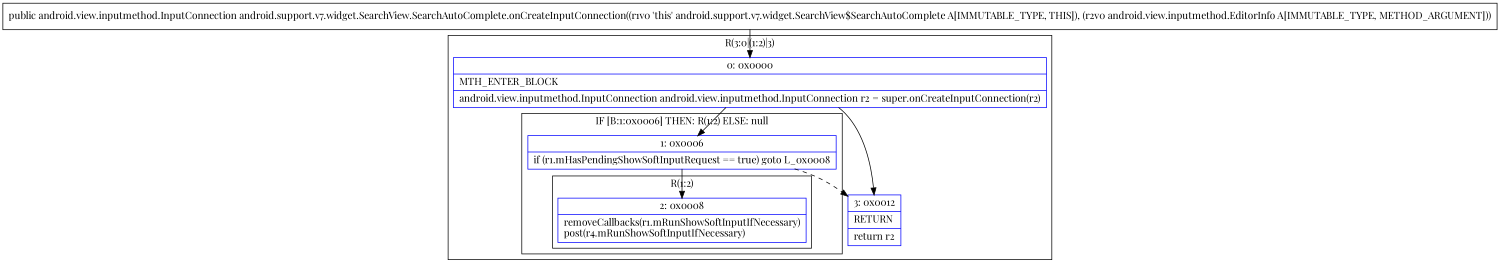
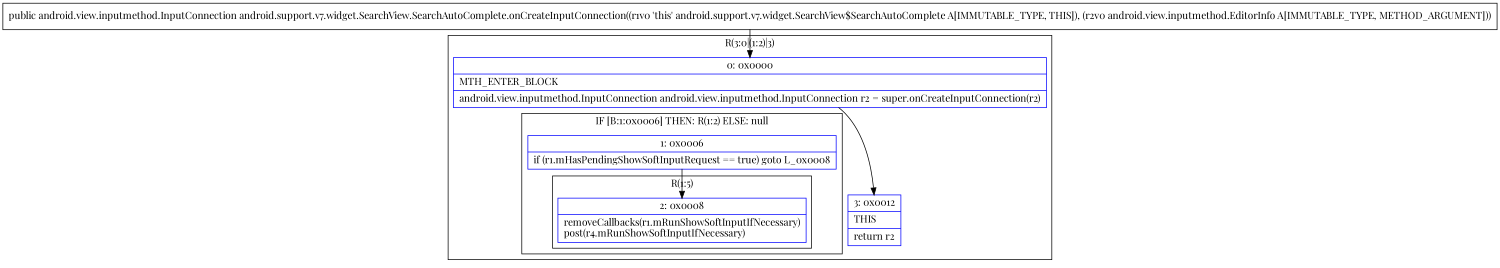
edge "0: 0x0000" -> "1: 0x0006": removed
edge "1: 0x0006" -> "3: 0x0012": removed
cluster "R(1:2)": label "R(1:2)" -> "R(1:5)"
node "3: 0x0012": text "RETURN" -> "THIS"
